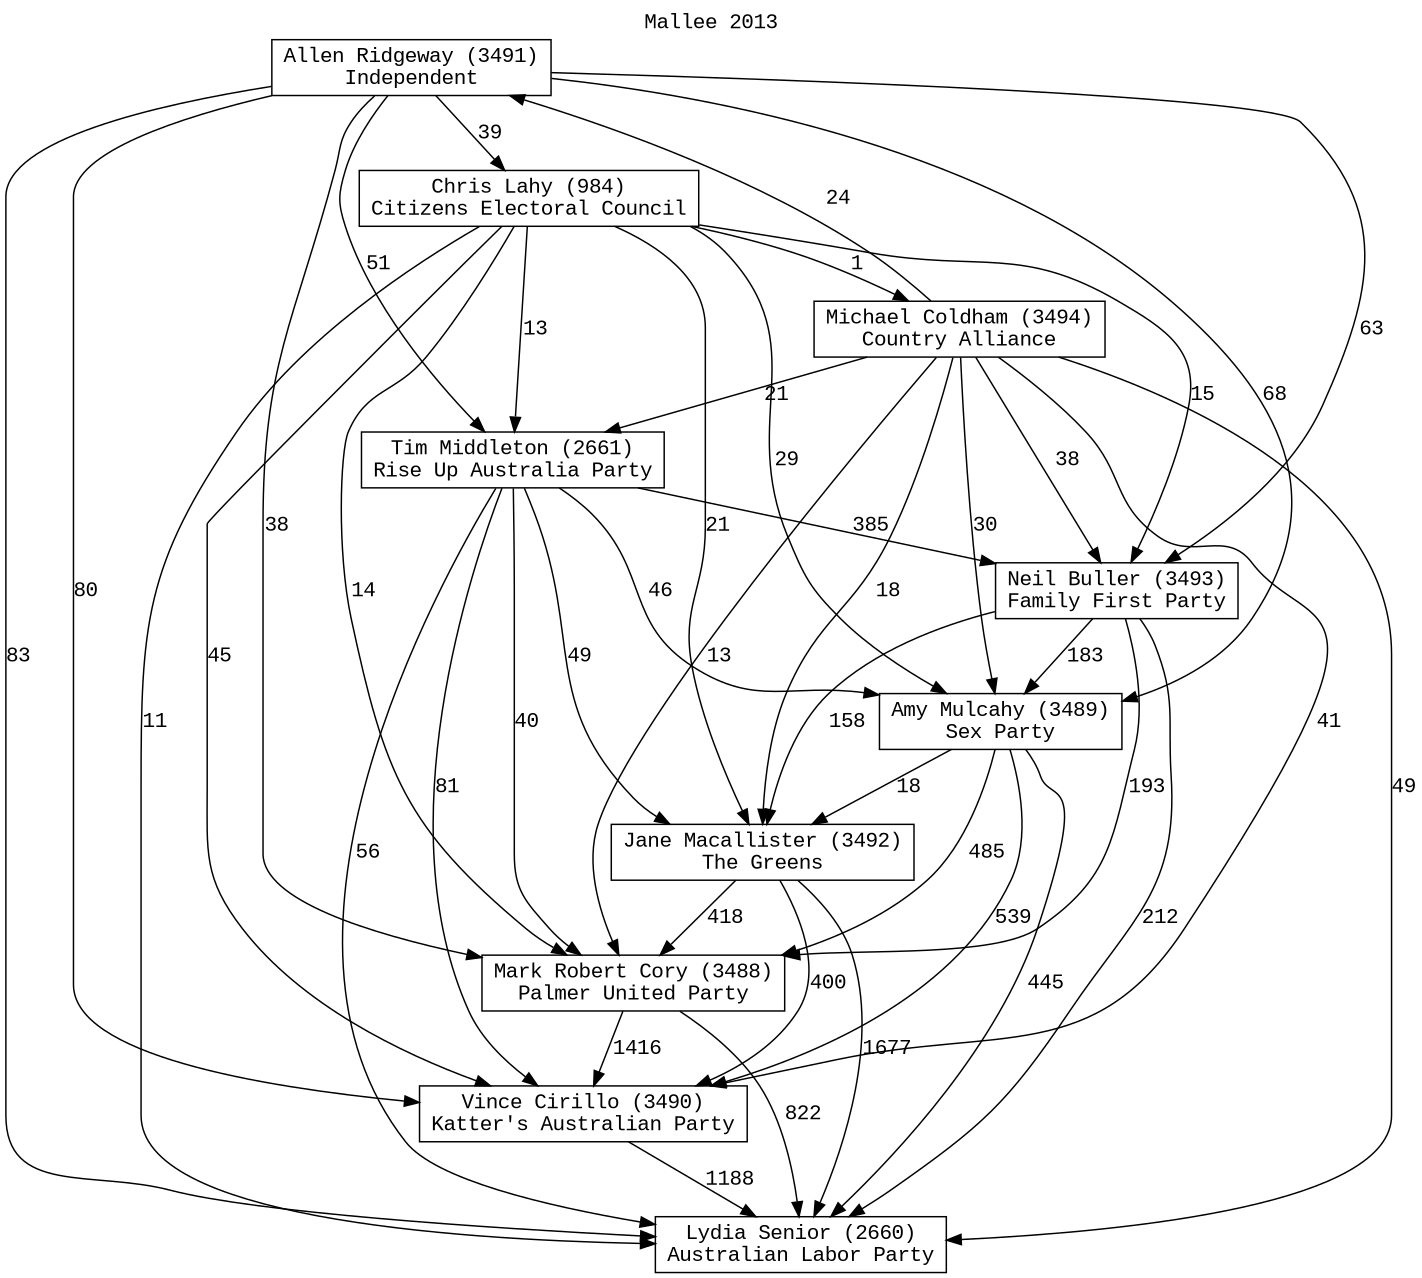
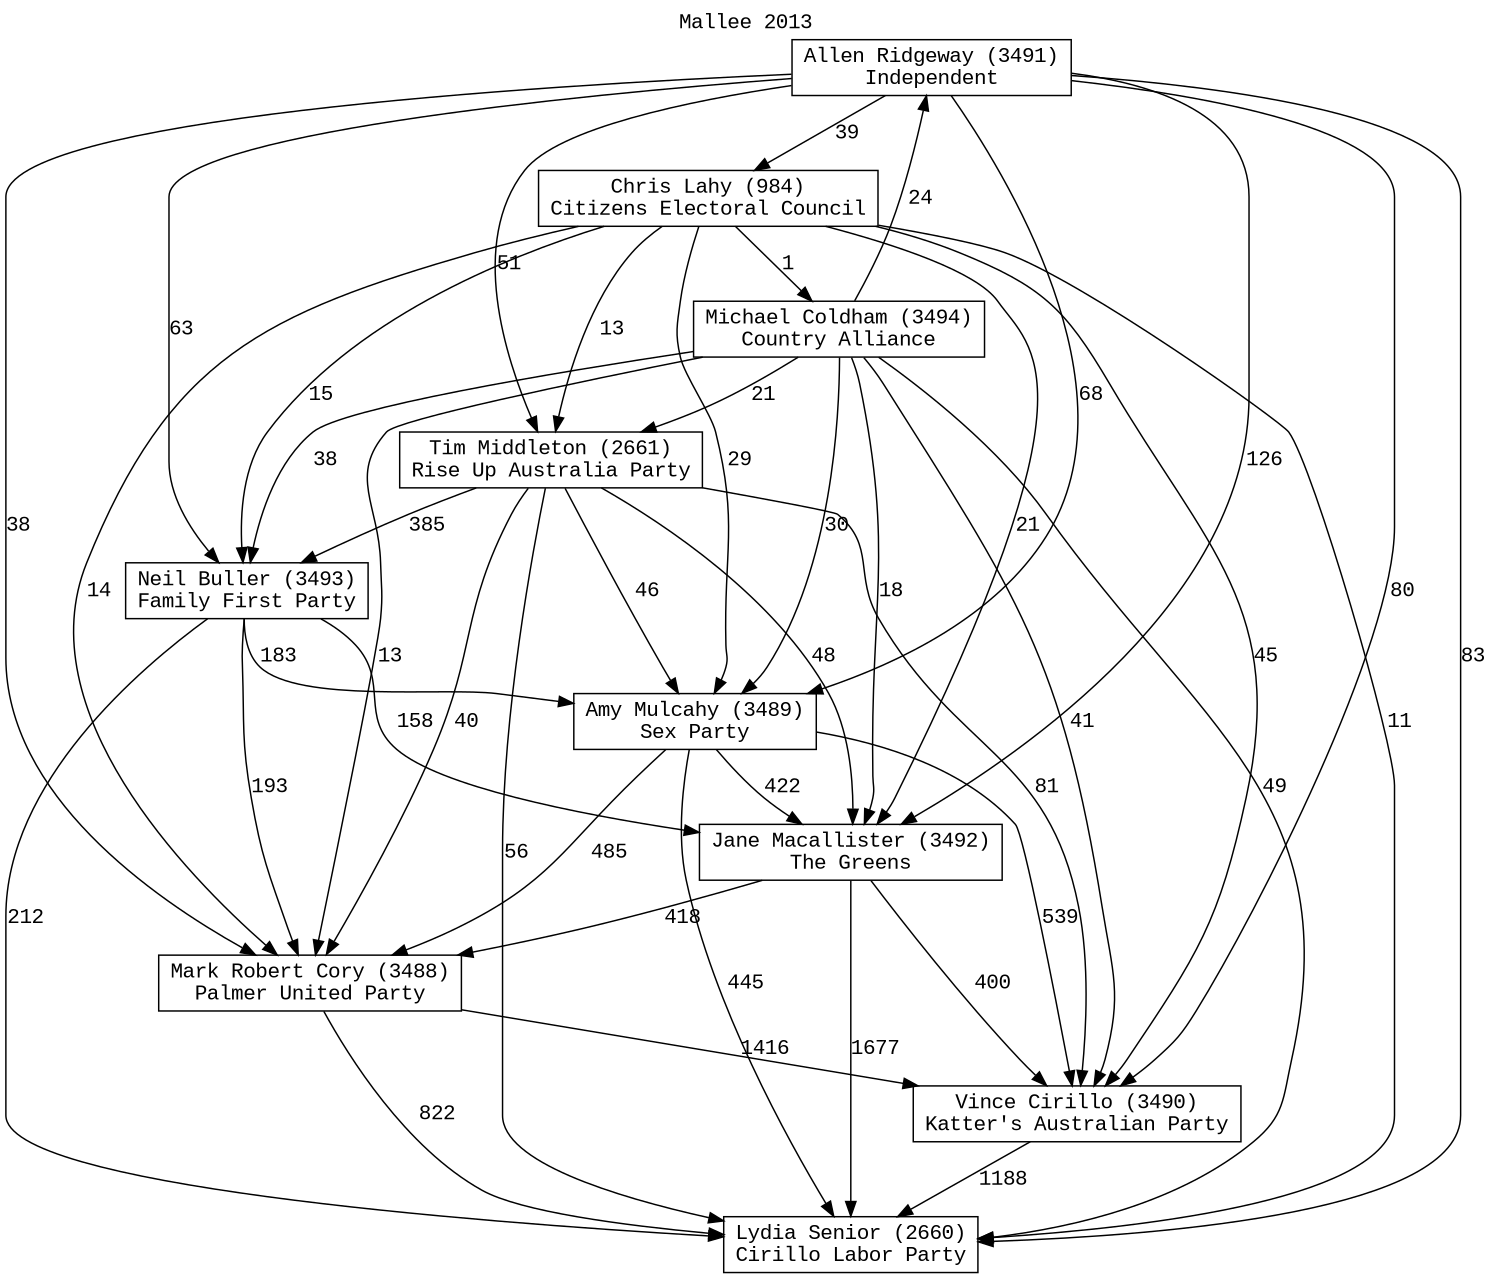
edge "Allen Ridgeway (3491) Independent" -> "Jane Macallister (3492) The Greens": added, label "126"
edge "Tim Middleton (2661) Rise Up Australia Party" -> "Jane Macallister (3492) The Greens": label "49" -> "48"
edge "Amy Mulcahy (3489) Sex Party" -> "Jane Macallister (3492) The Greens": label "18" -> "422"
node "Lydia Senior (2660) Australian Labor Party": label "Lydia Senior (2660) Australian Labor Party" -> "Lydia Senior (2660) Cirillo Labor Party"
